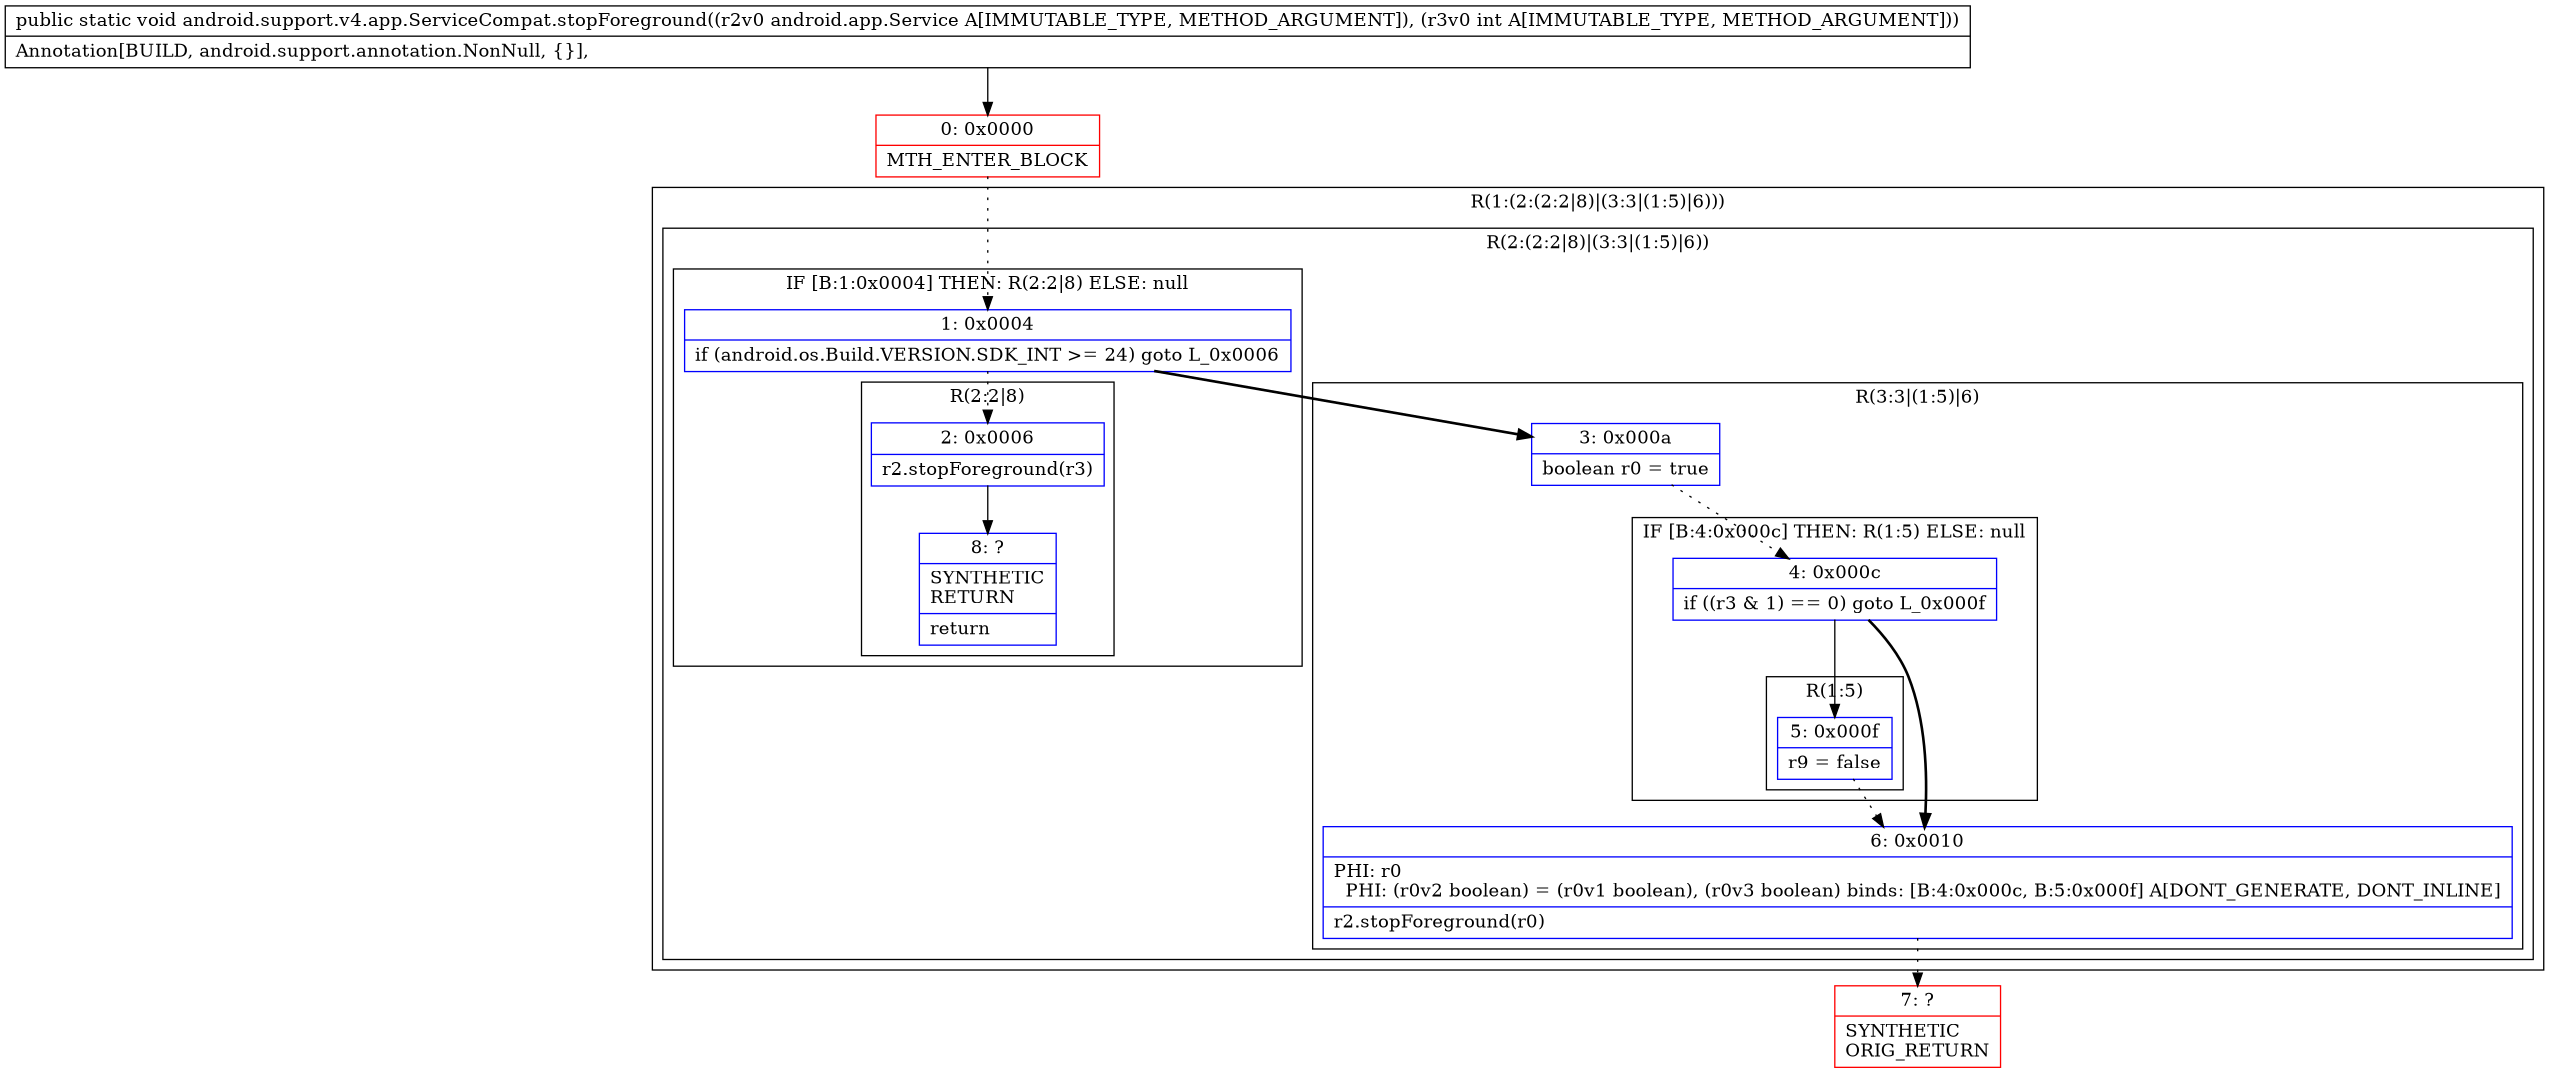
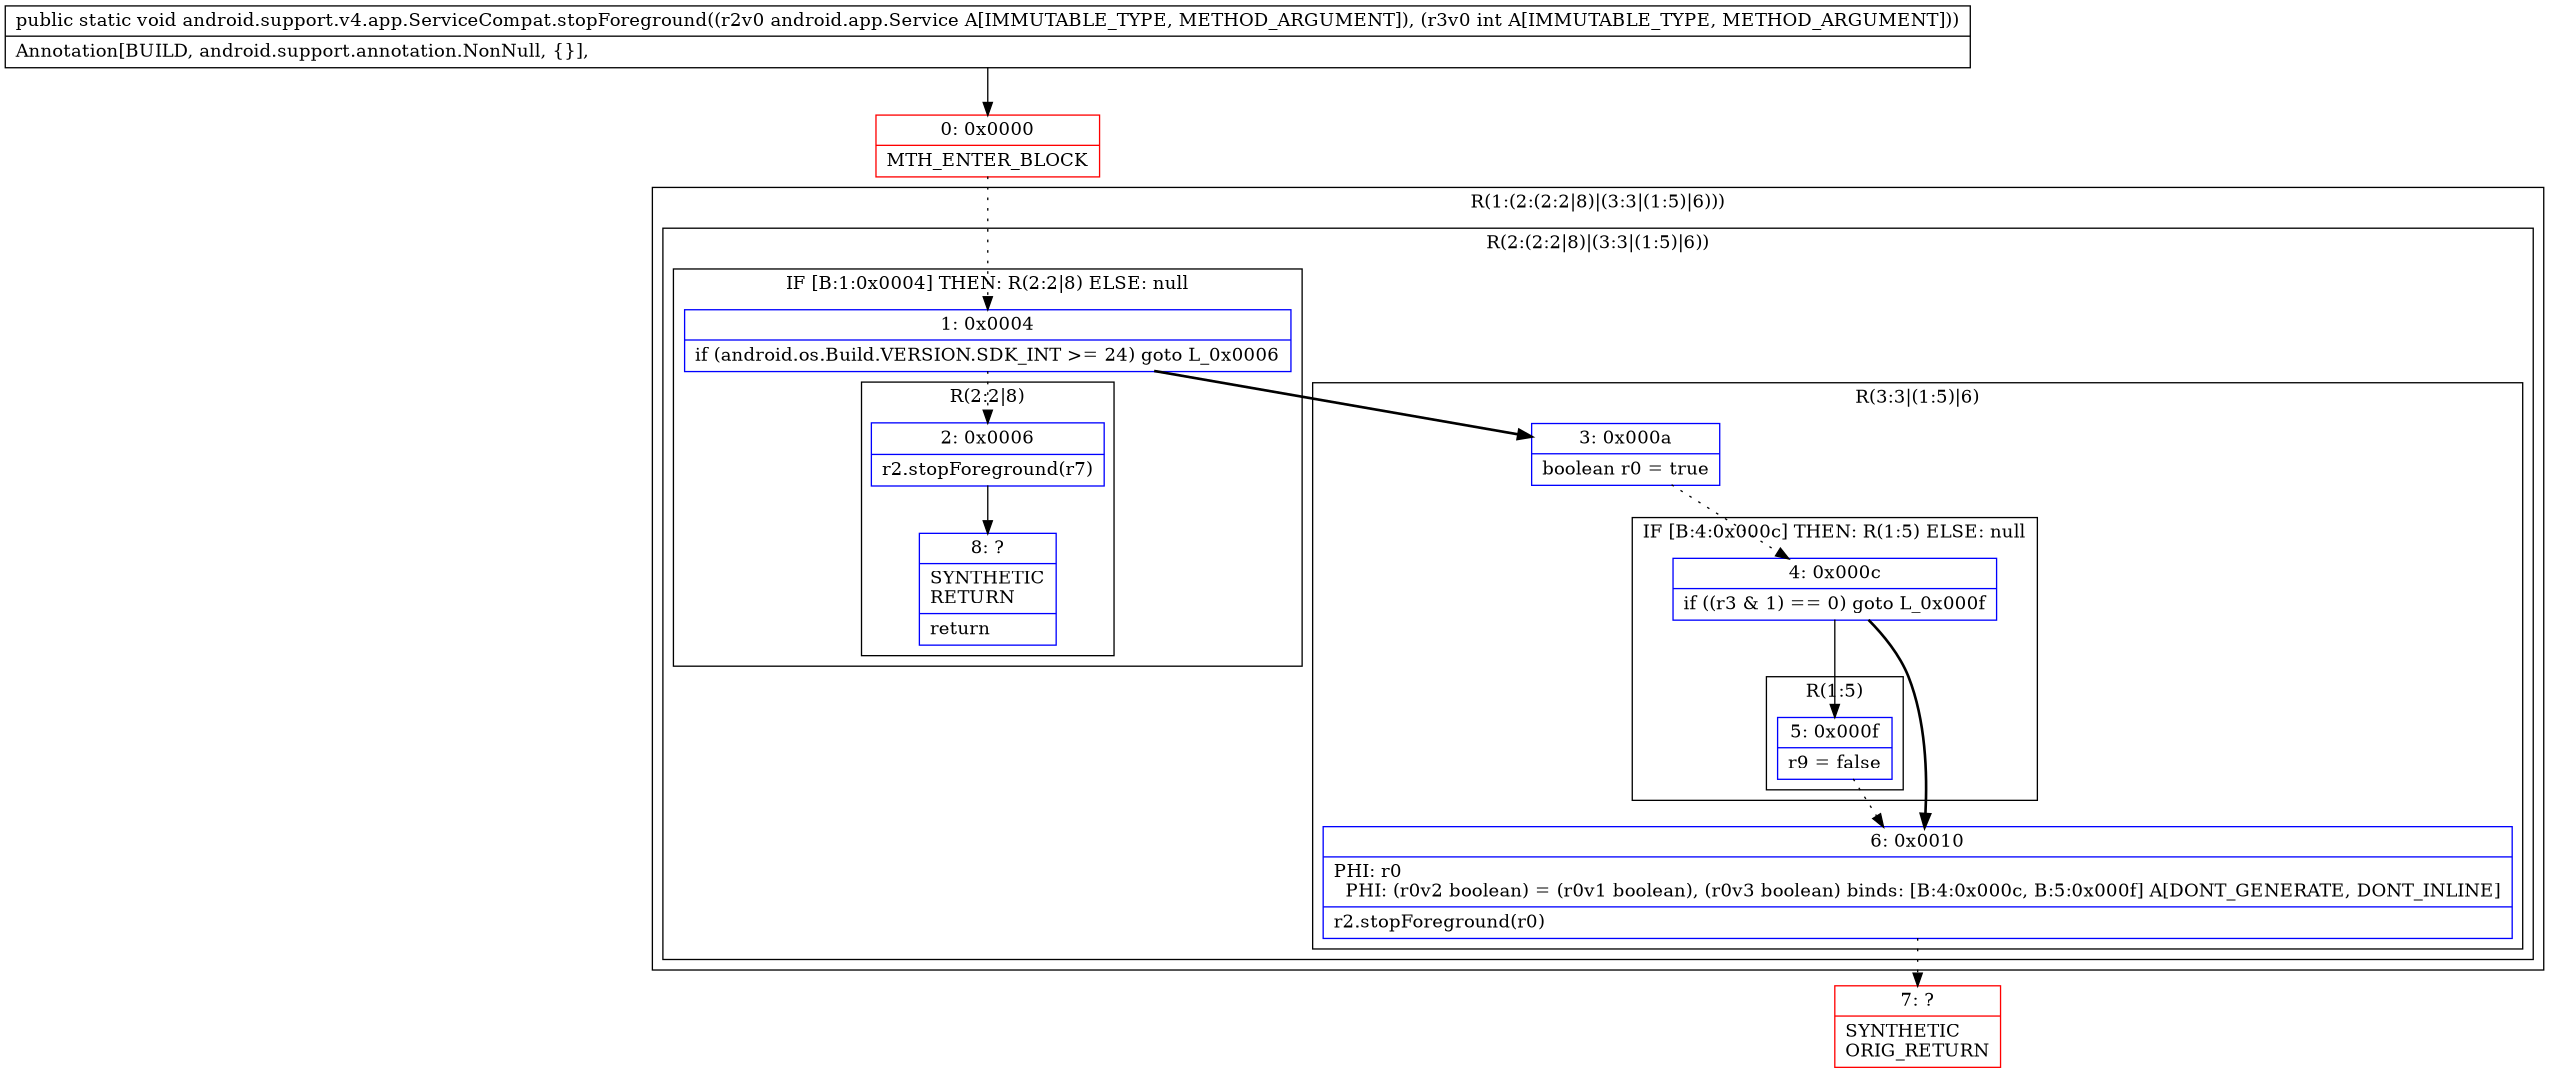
node "2: 0x0006": text "r2.stopForeground(r3)" -> "r2.stopForeground(r7)"
